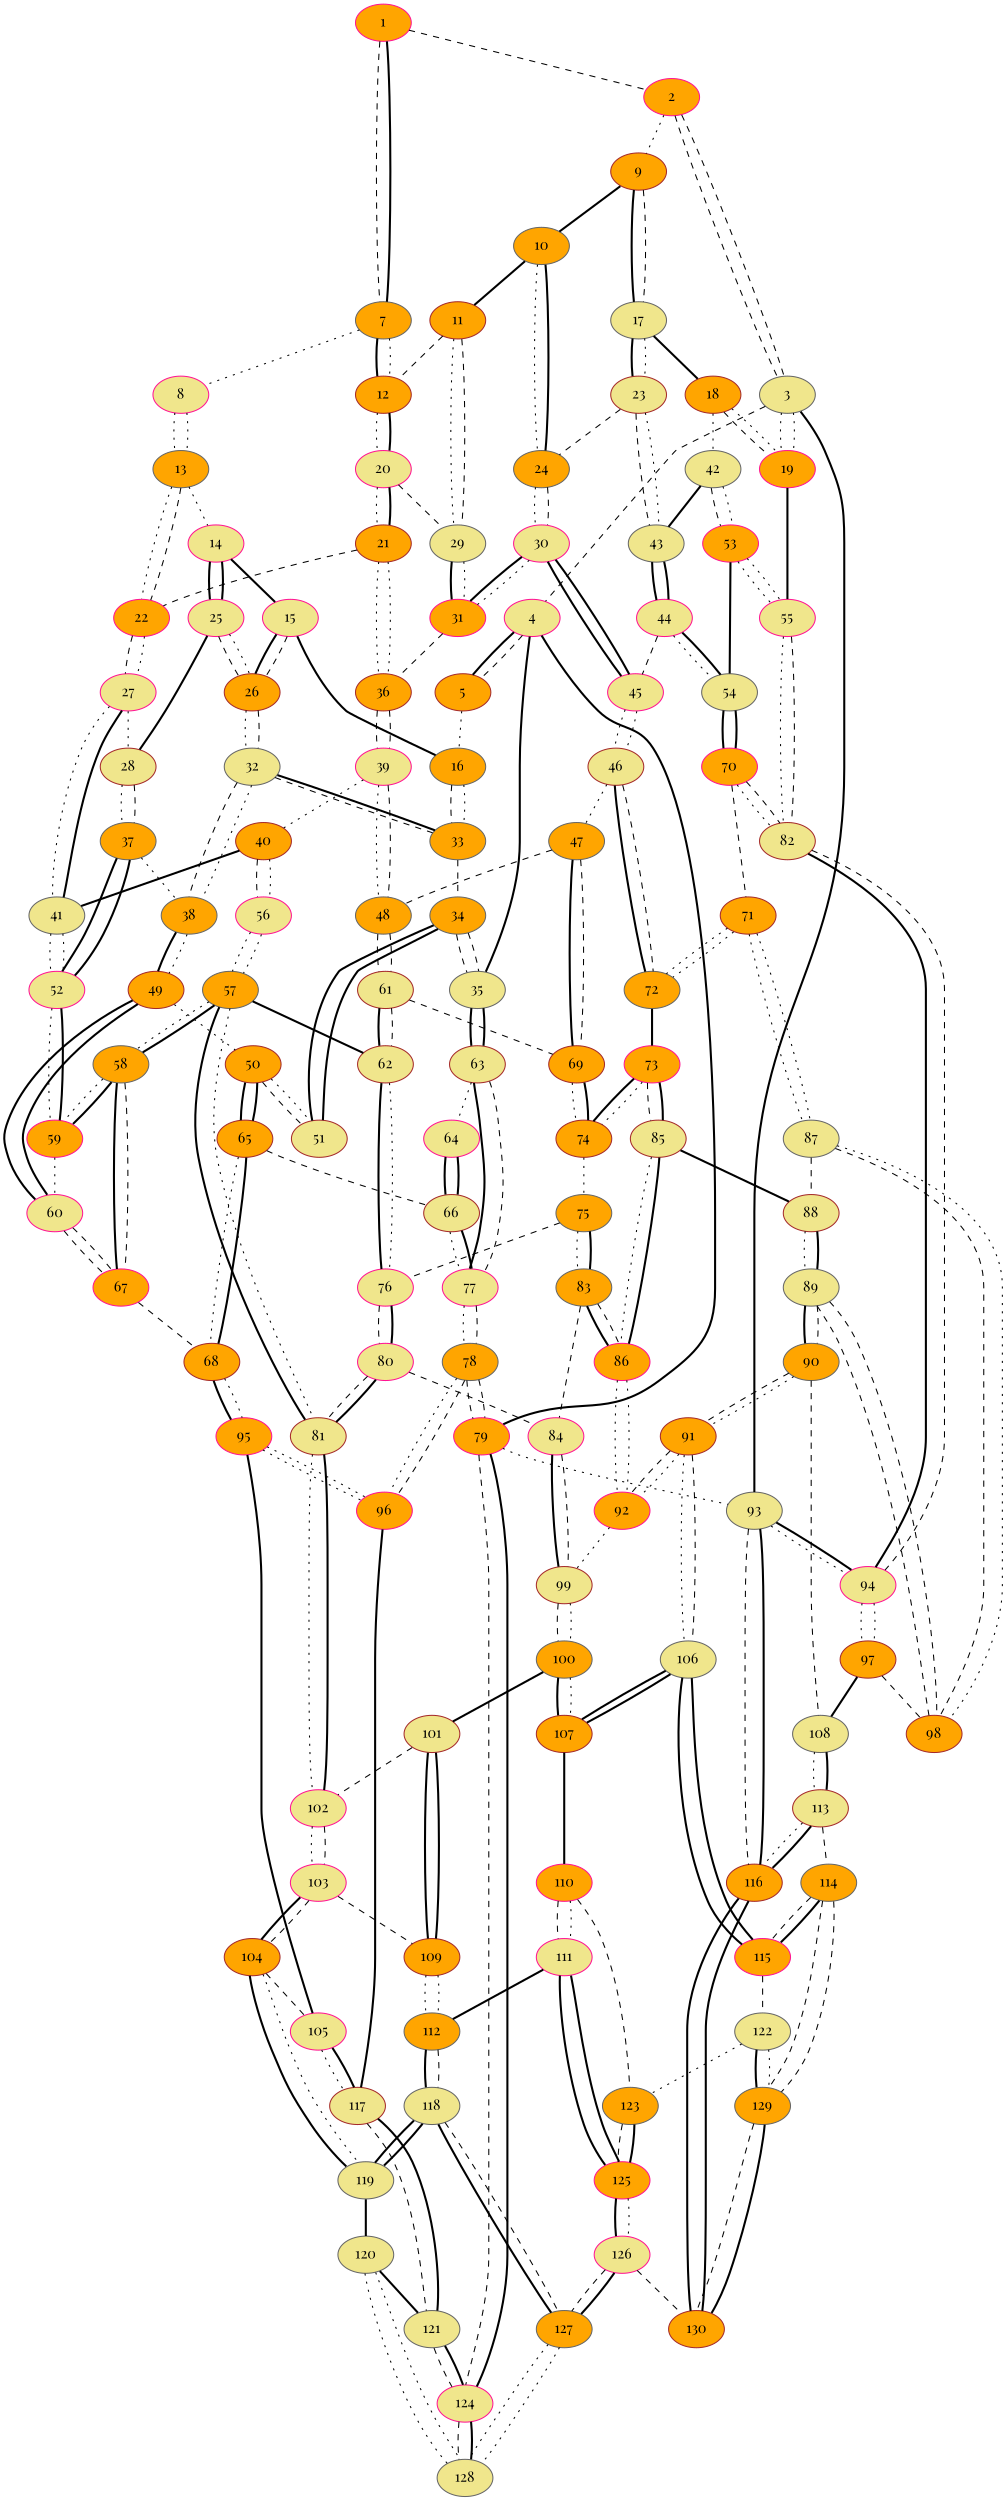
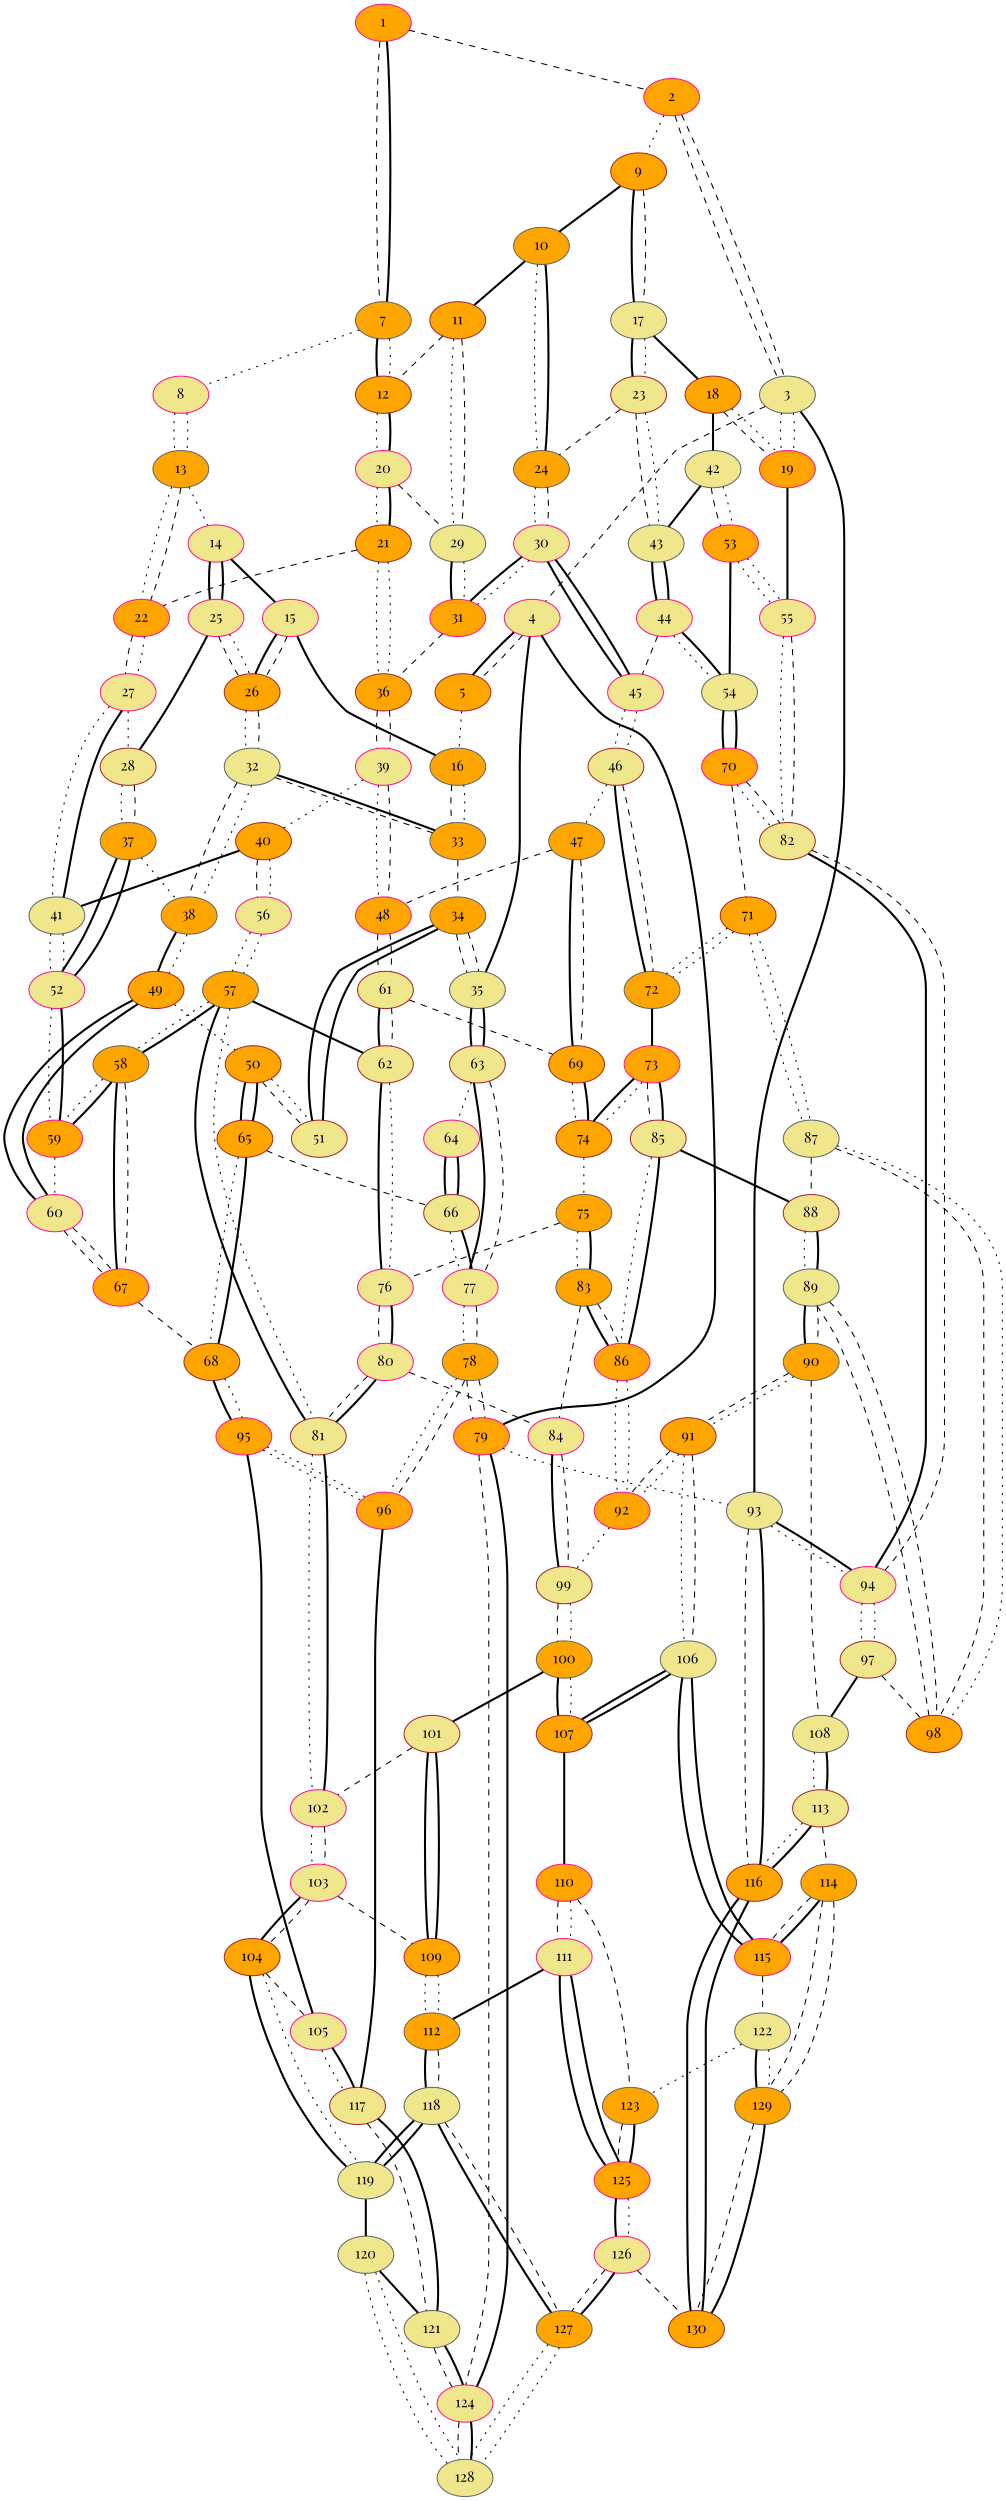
edge "18" -- "42": style dotted -> bold
node "48": color gray40 -> deeppink
node "97": fillcolor orange -> khaki
